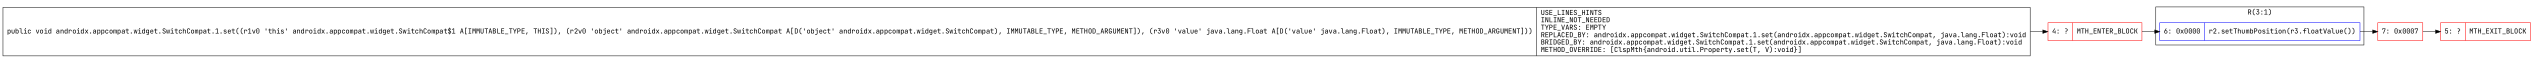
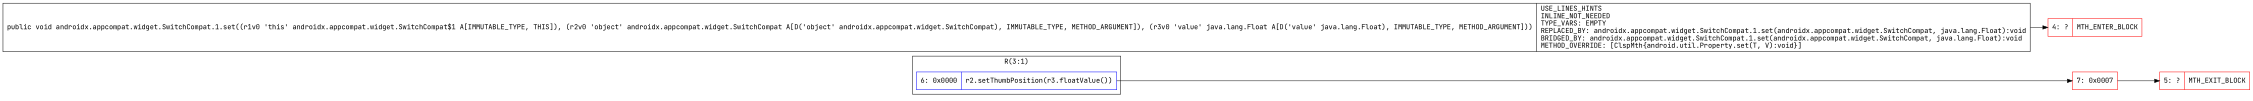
edge "4: ?" -> "6: 0x0000": removed
